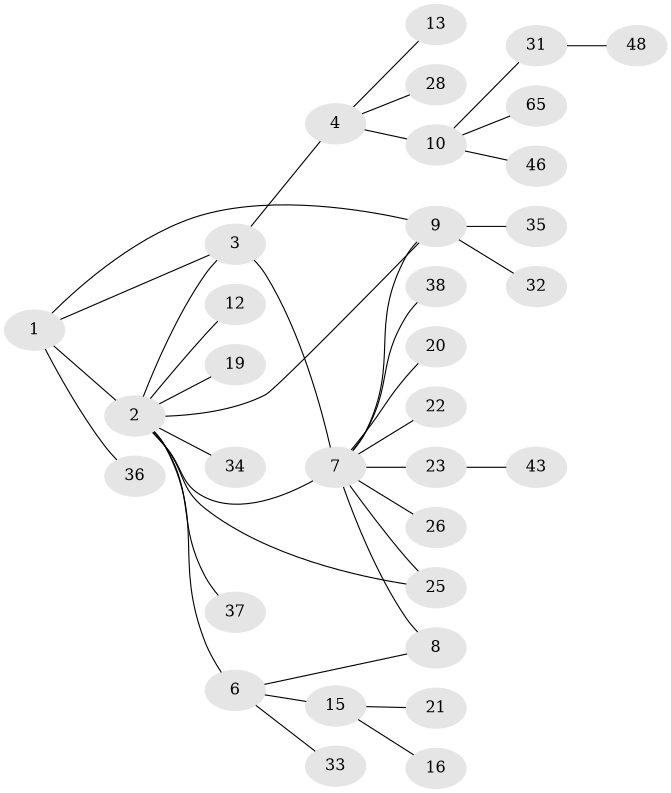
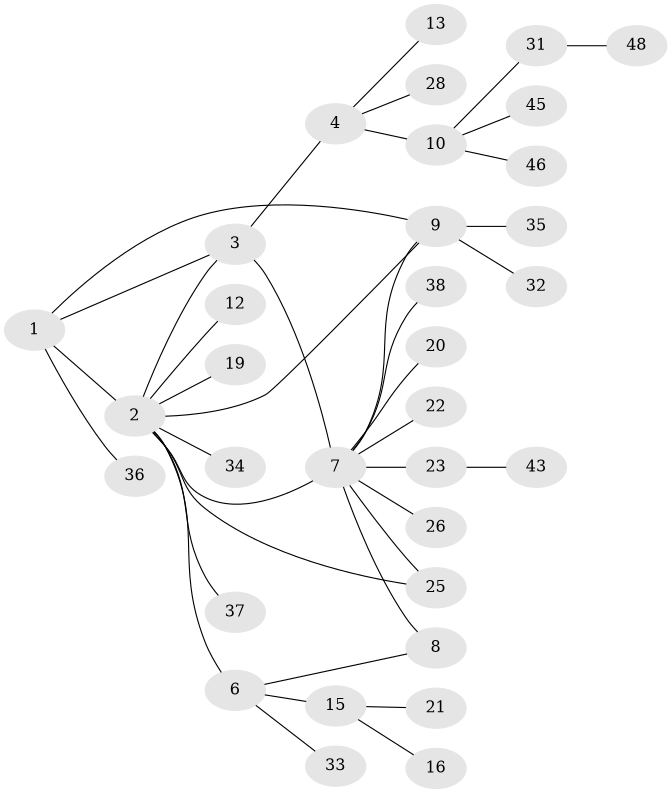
node "65": label "65" -> "45"
